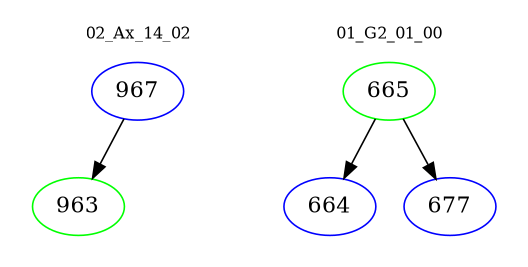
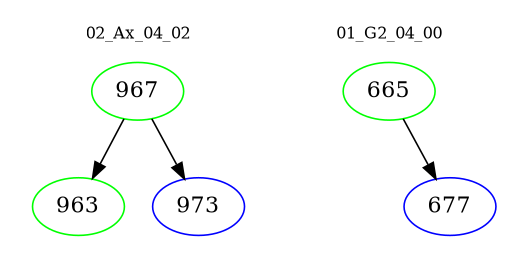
cluster "02_Ax_14_02": label "02_Ax_14_02" -> "02_Ax_04_02"
cluster "01_G2_01_00": label "01_G2_01_00" -> "01_G2_04_00"
node "967": color blue -> green
node "973": added
node "664": removed
